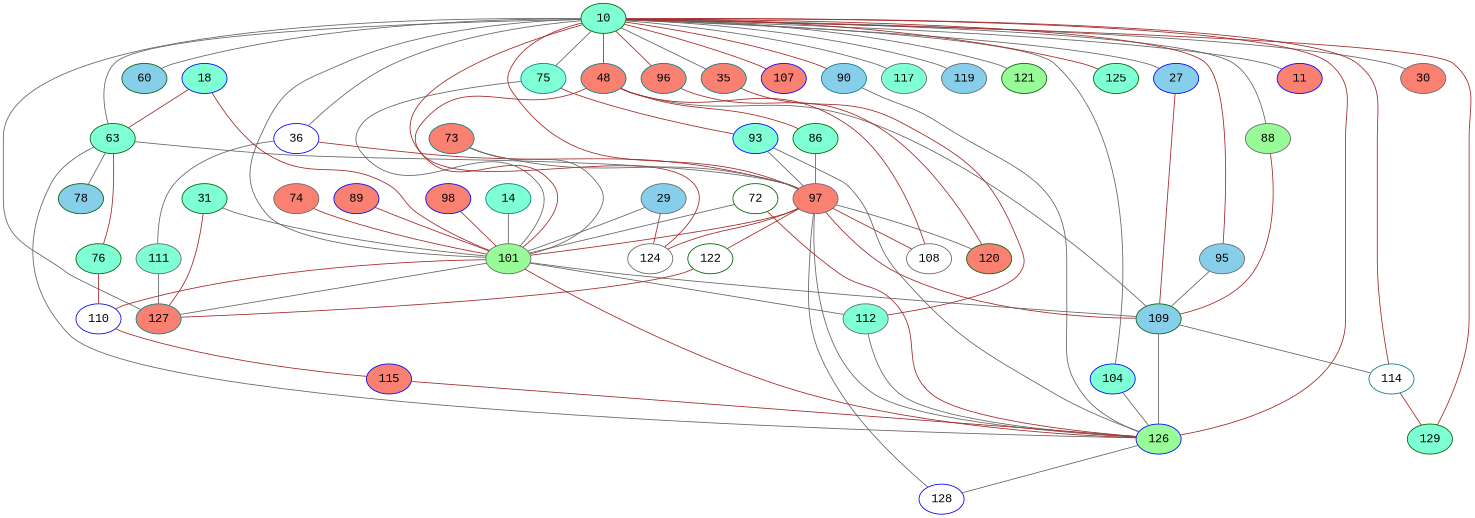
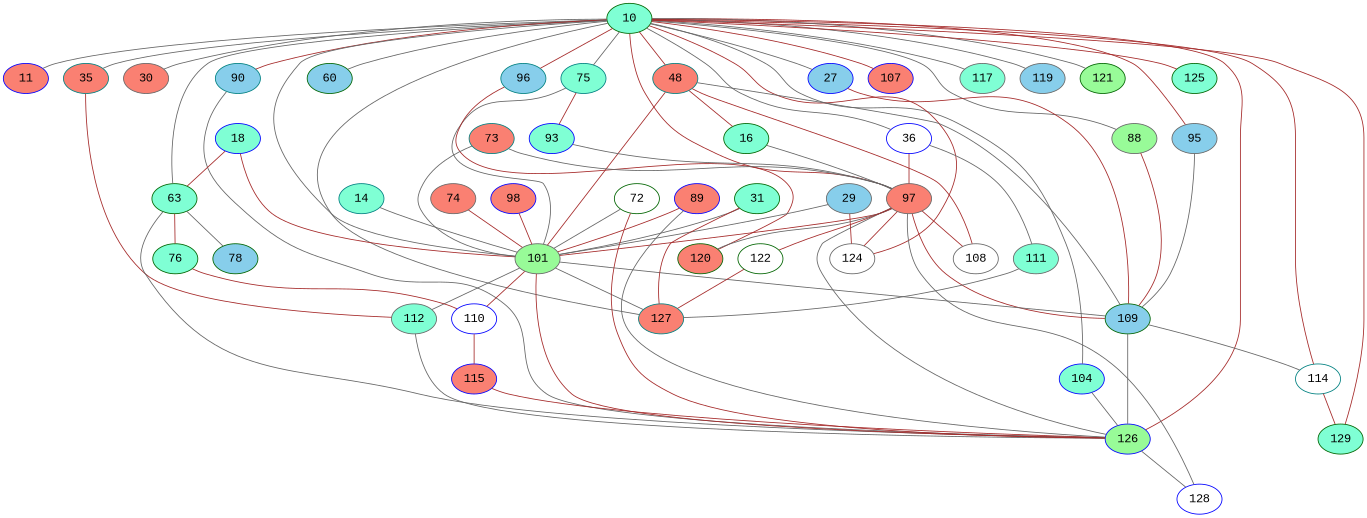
node "96": fillcolor salmon -> skyblue
node "86": label "86" -> "16"
edge "63" -- "97": removed
edge "93" -- "126": now "89" -- "126"
